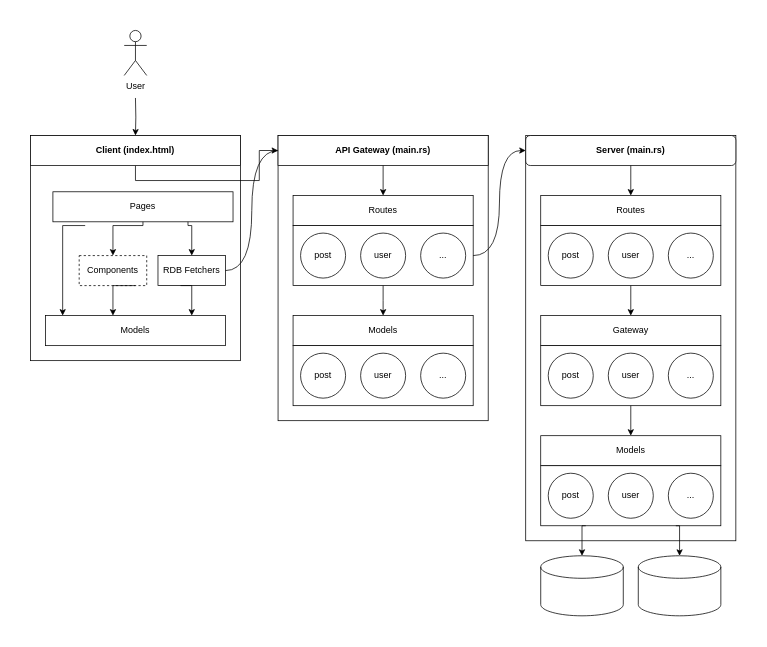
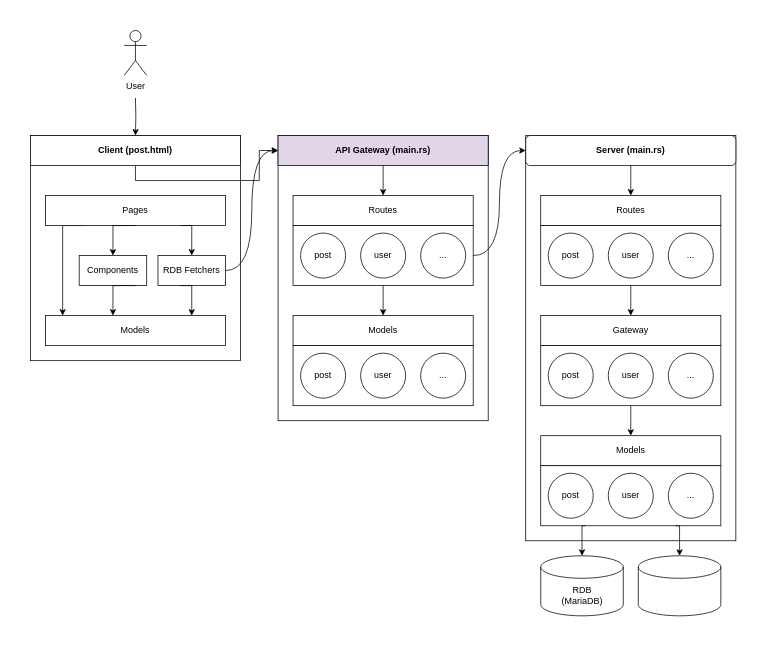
node "Client (index.html)": label "Client (index.html)" -> "Client (post.html)"
node "API Gateway (main.rs)": fillcolor #ffffff -> #e1d5e7
edge "API Gateway (main.rs)" -- "RDB Fetchers": arrowhead none -> classic
node "Pages": moved (143, 207) -> (135, 210)
node "Components": style dashed -> solid
node "RDB (MariaDB)": added
